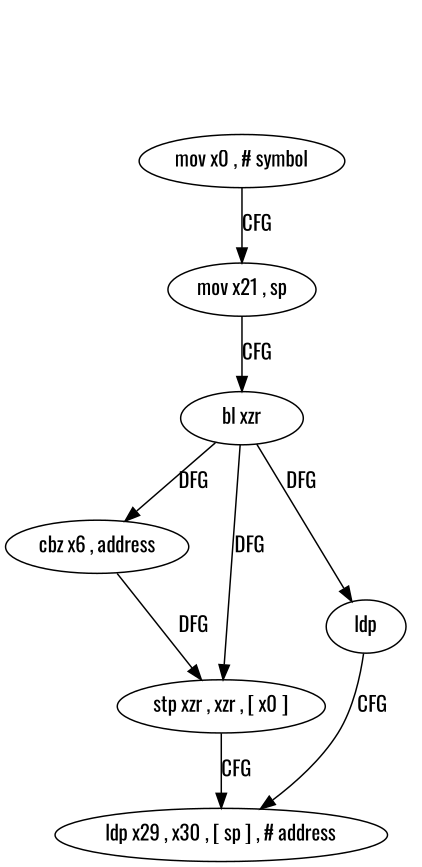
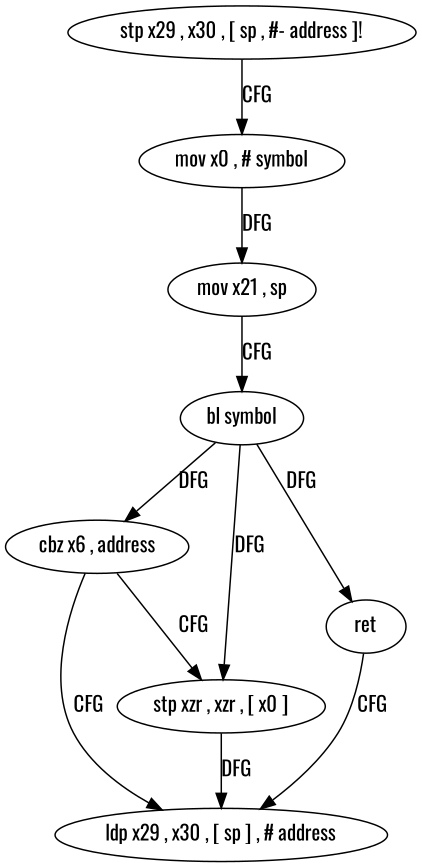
node "stp x29 , x30 , [ sp , #- address ]!": added
edge "mov x0 , # symbol" -> "mov x21 , sp": label "CFG" -> "DFG"
node "bl xzr": label "bl xzr" -> "bl symbol"
edge "cbz x6 , address" -> "stp xzr , xzr , [ x0 ]": label "DFG" -> "CFG"
node "ldp": label "ldp" -> "ret"
edge "cbz x6 , address" -> "ldp x29 , x30 , [ sp ] , # address": added, label "CFG"
edge "stp xzr , xzr , [ x0 ]" -> "ldp x29 , x30 , [ sp ] , # address": label "CFG" -> "DFG"
